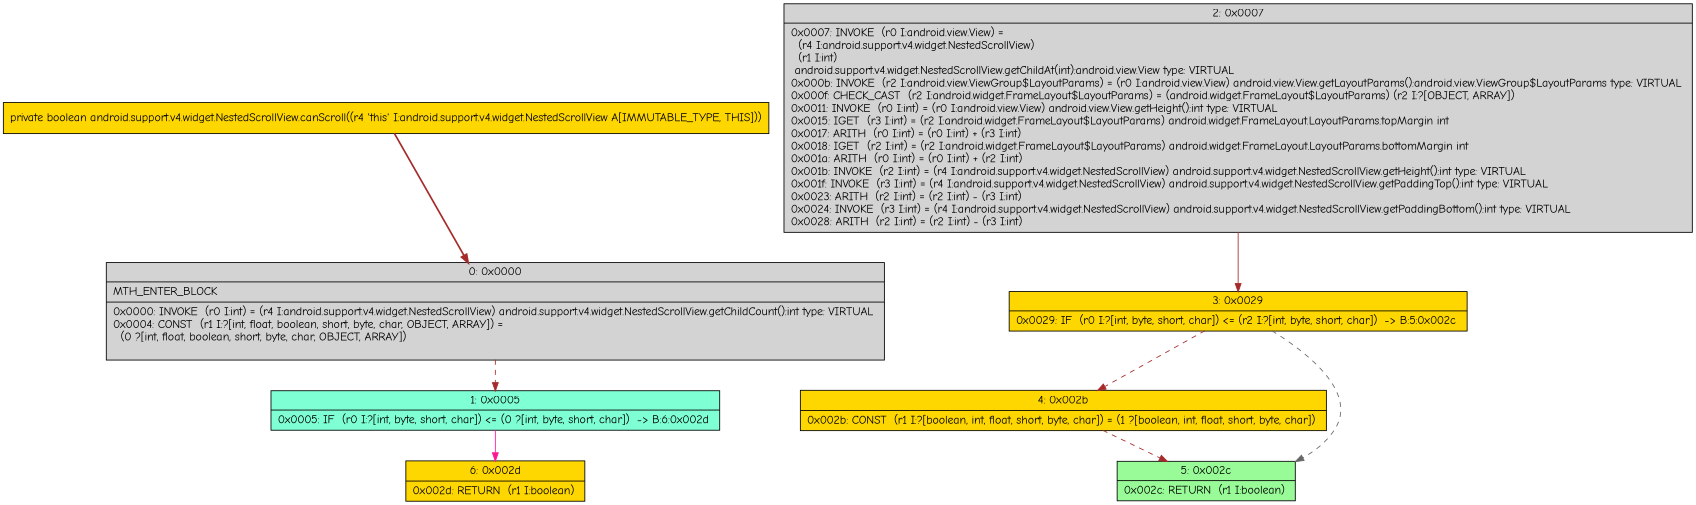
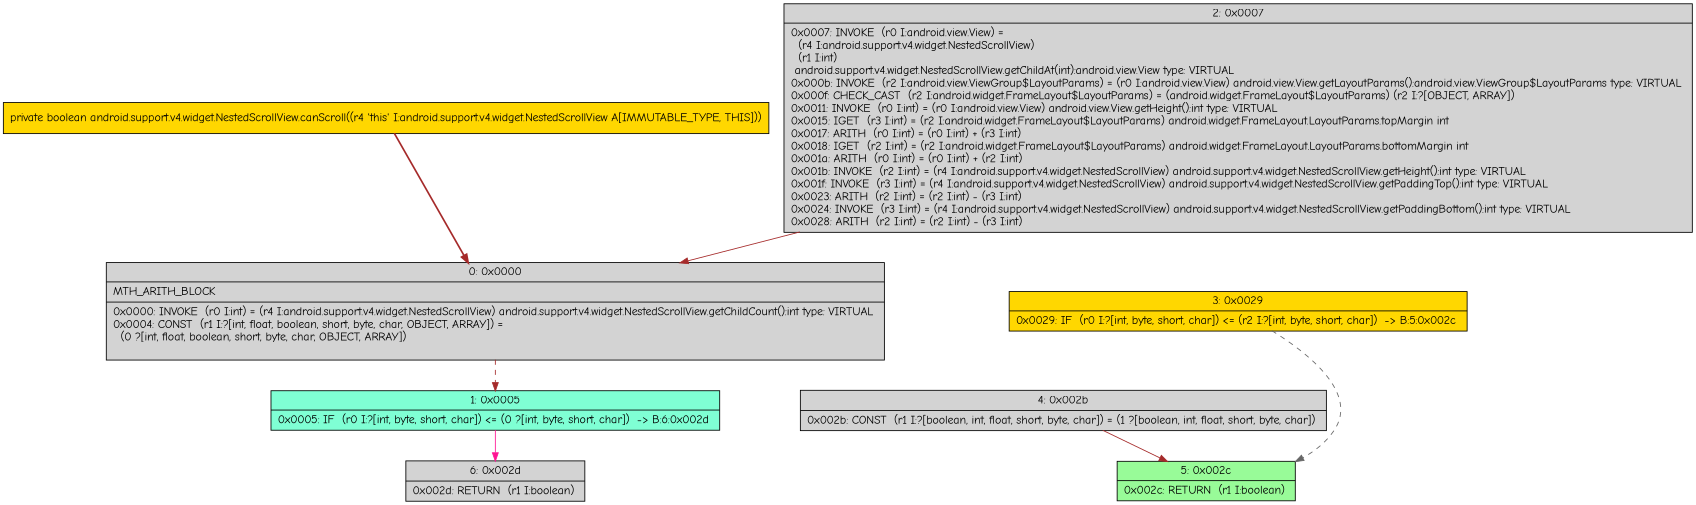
edge "2: 0x0007" -> "3: 0x0029": now "2: 0x0007" -> "0: 0x0000"
node "0: 0x0000": text "MTH_ENTER_BLOCK" -> "MTH_ARITH_BLOCK"
edge "3: 0x0029" -> "4: 0x002b": removed
node "4: 0x002b": fillcolor gold -> lightgrey
edge "4: 0x002b" -> "5: 0x002c": style dashed -> solid
node "6: 0x002d": fillcolor gold -> lightgrey
